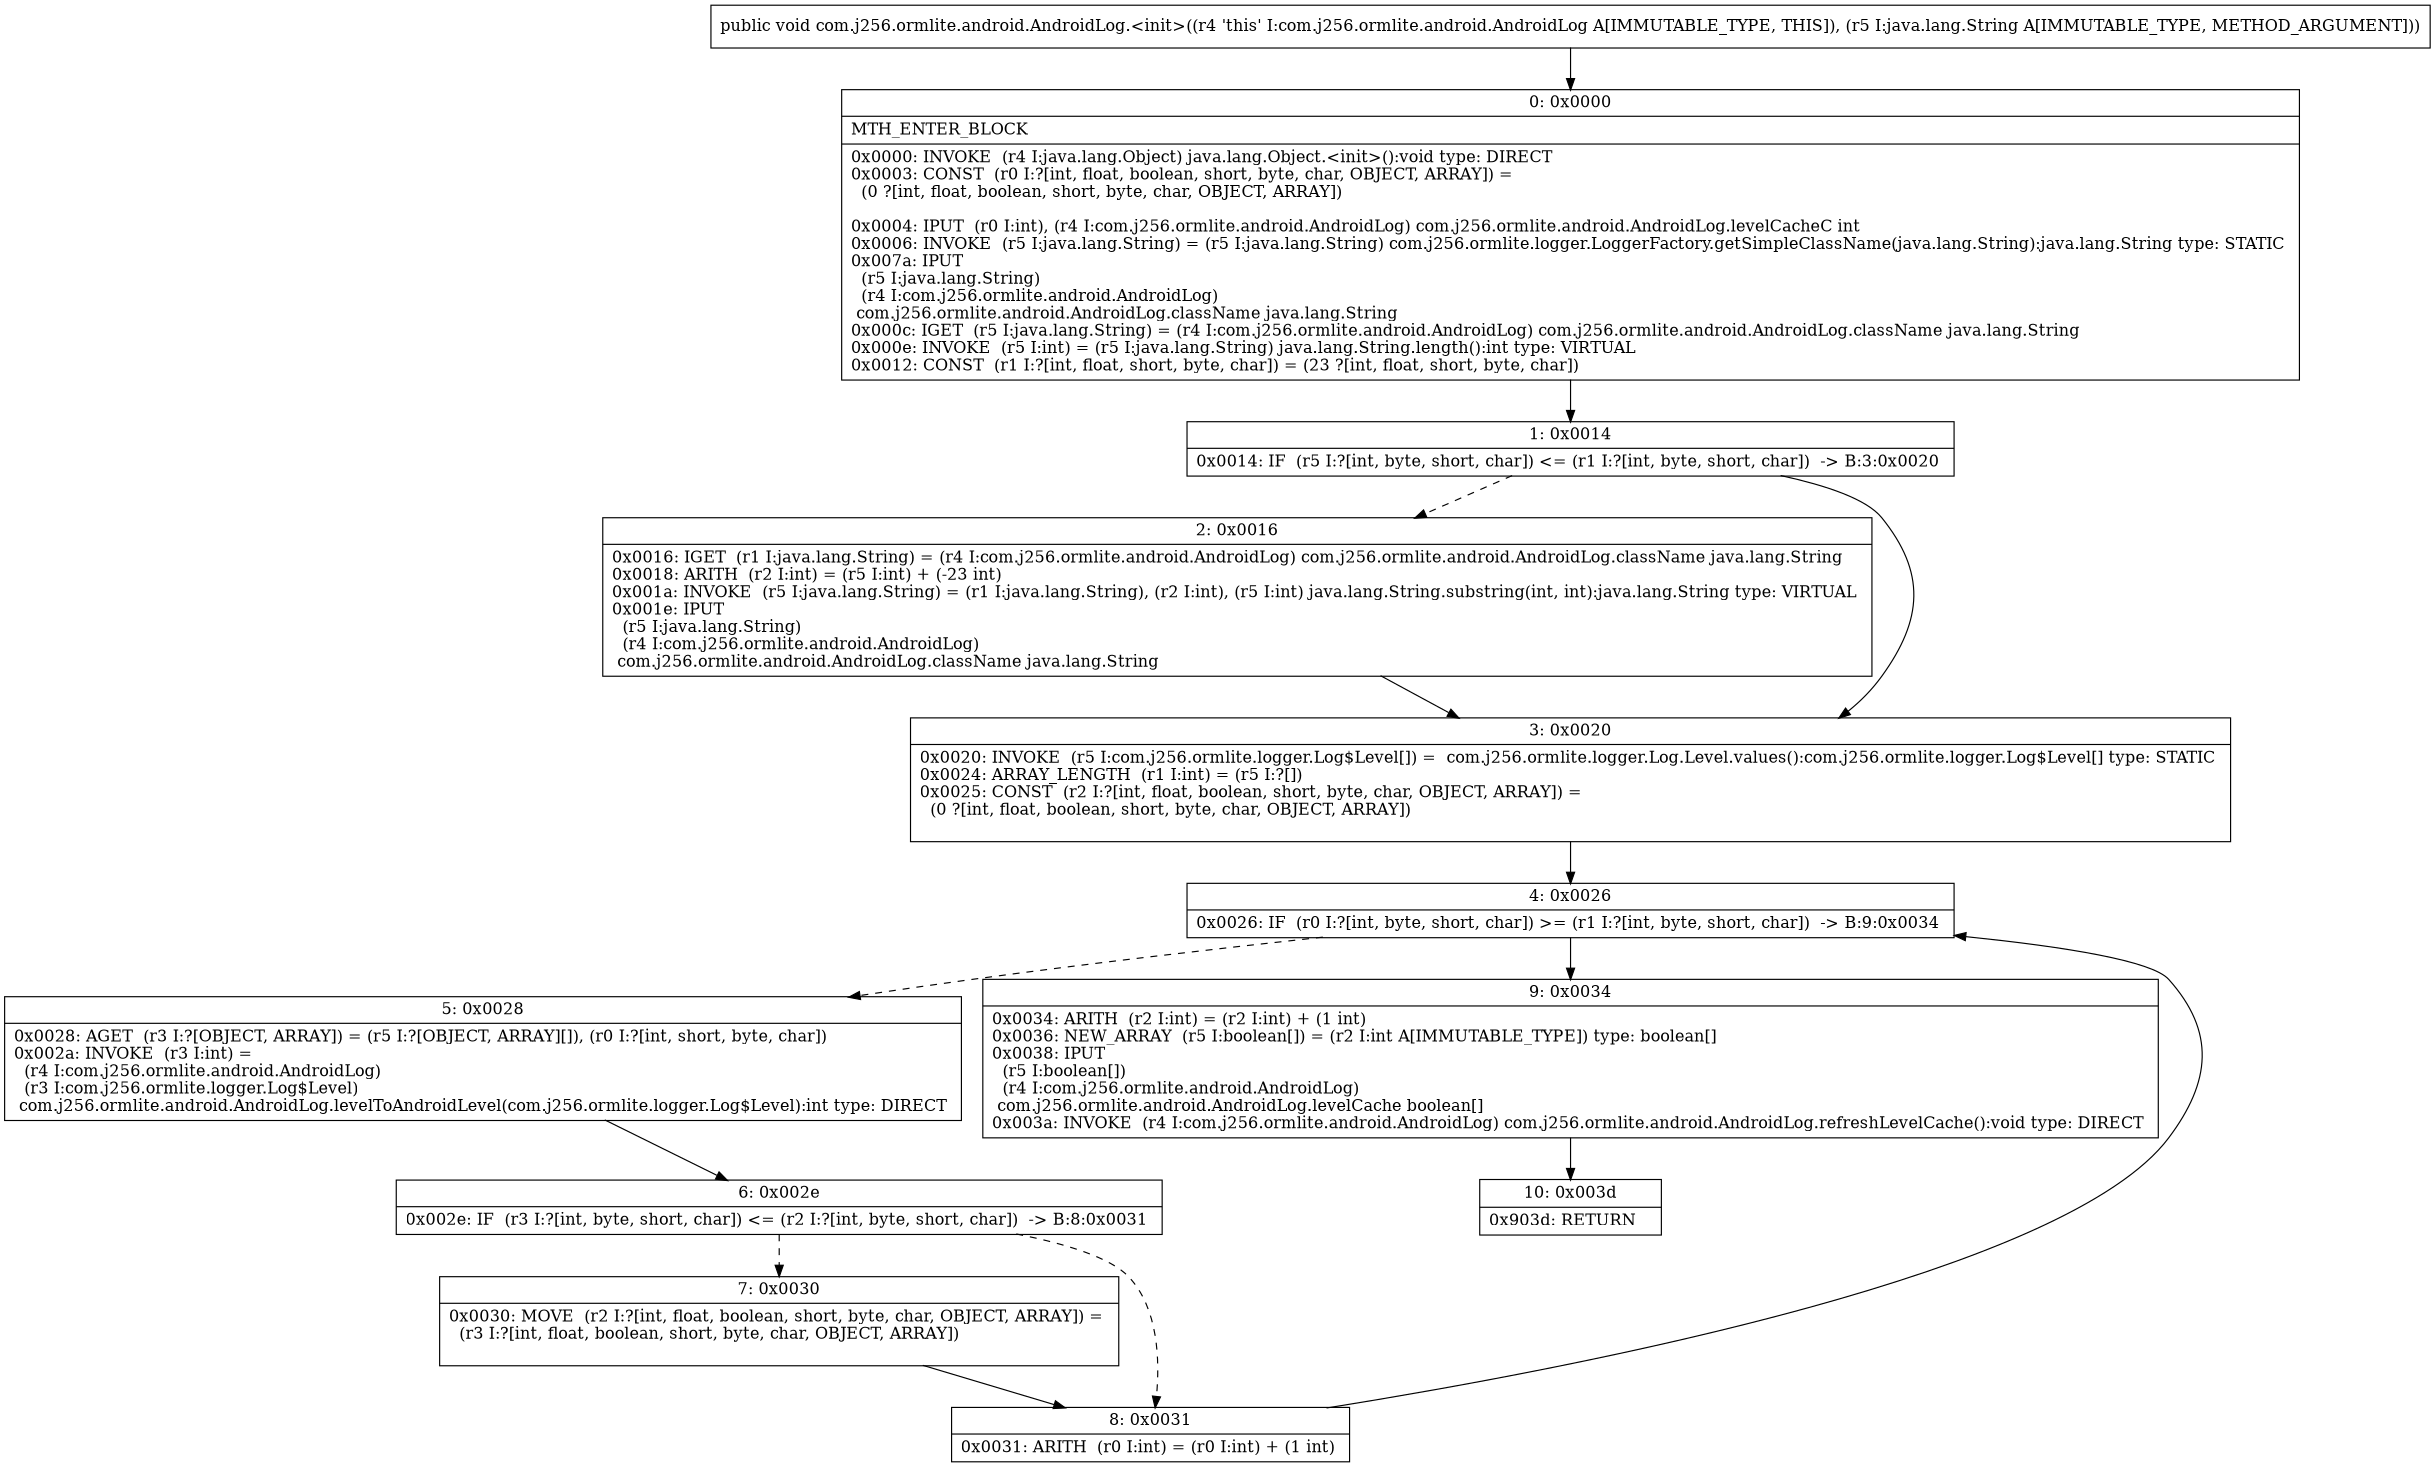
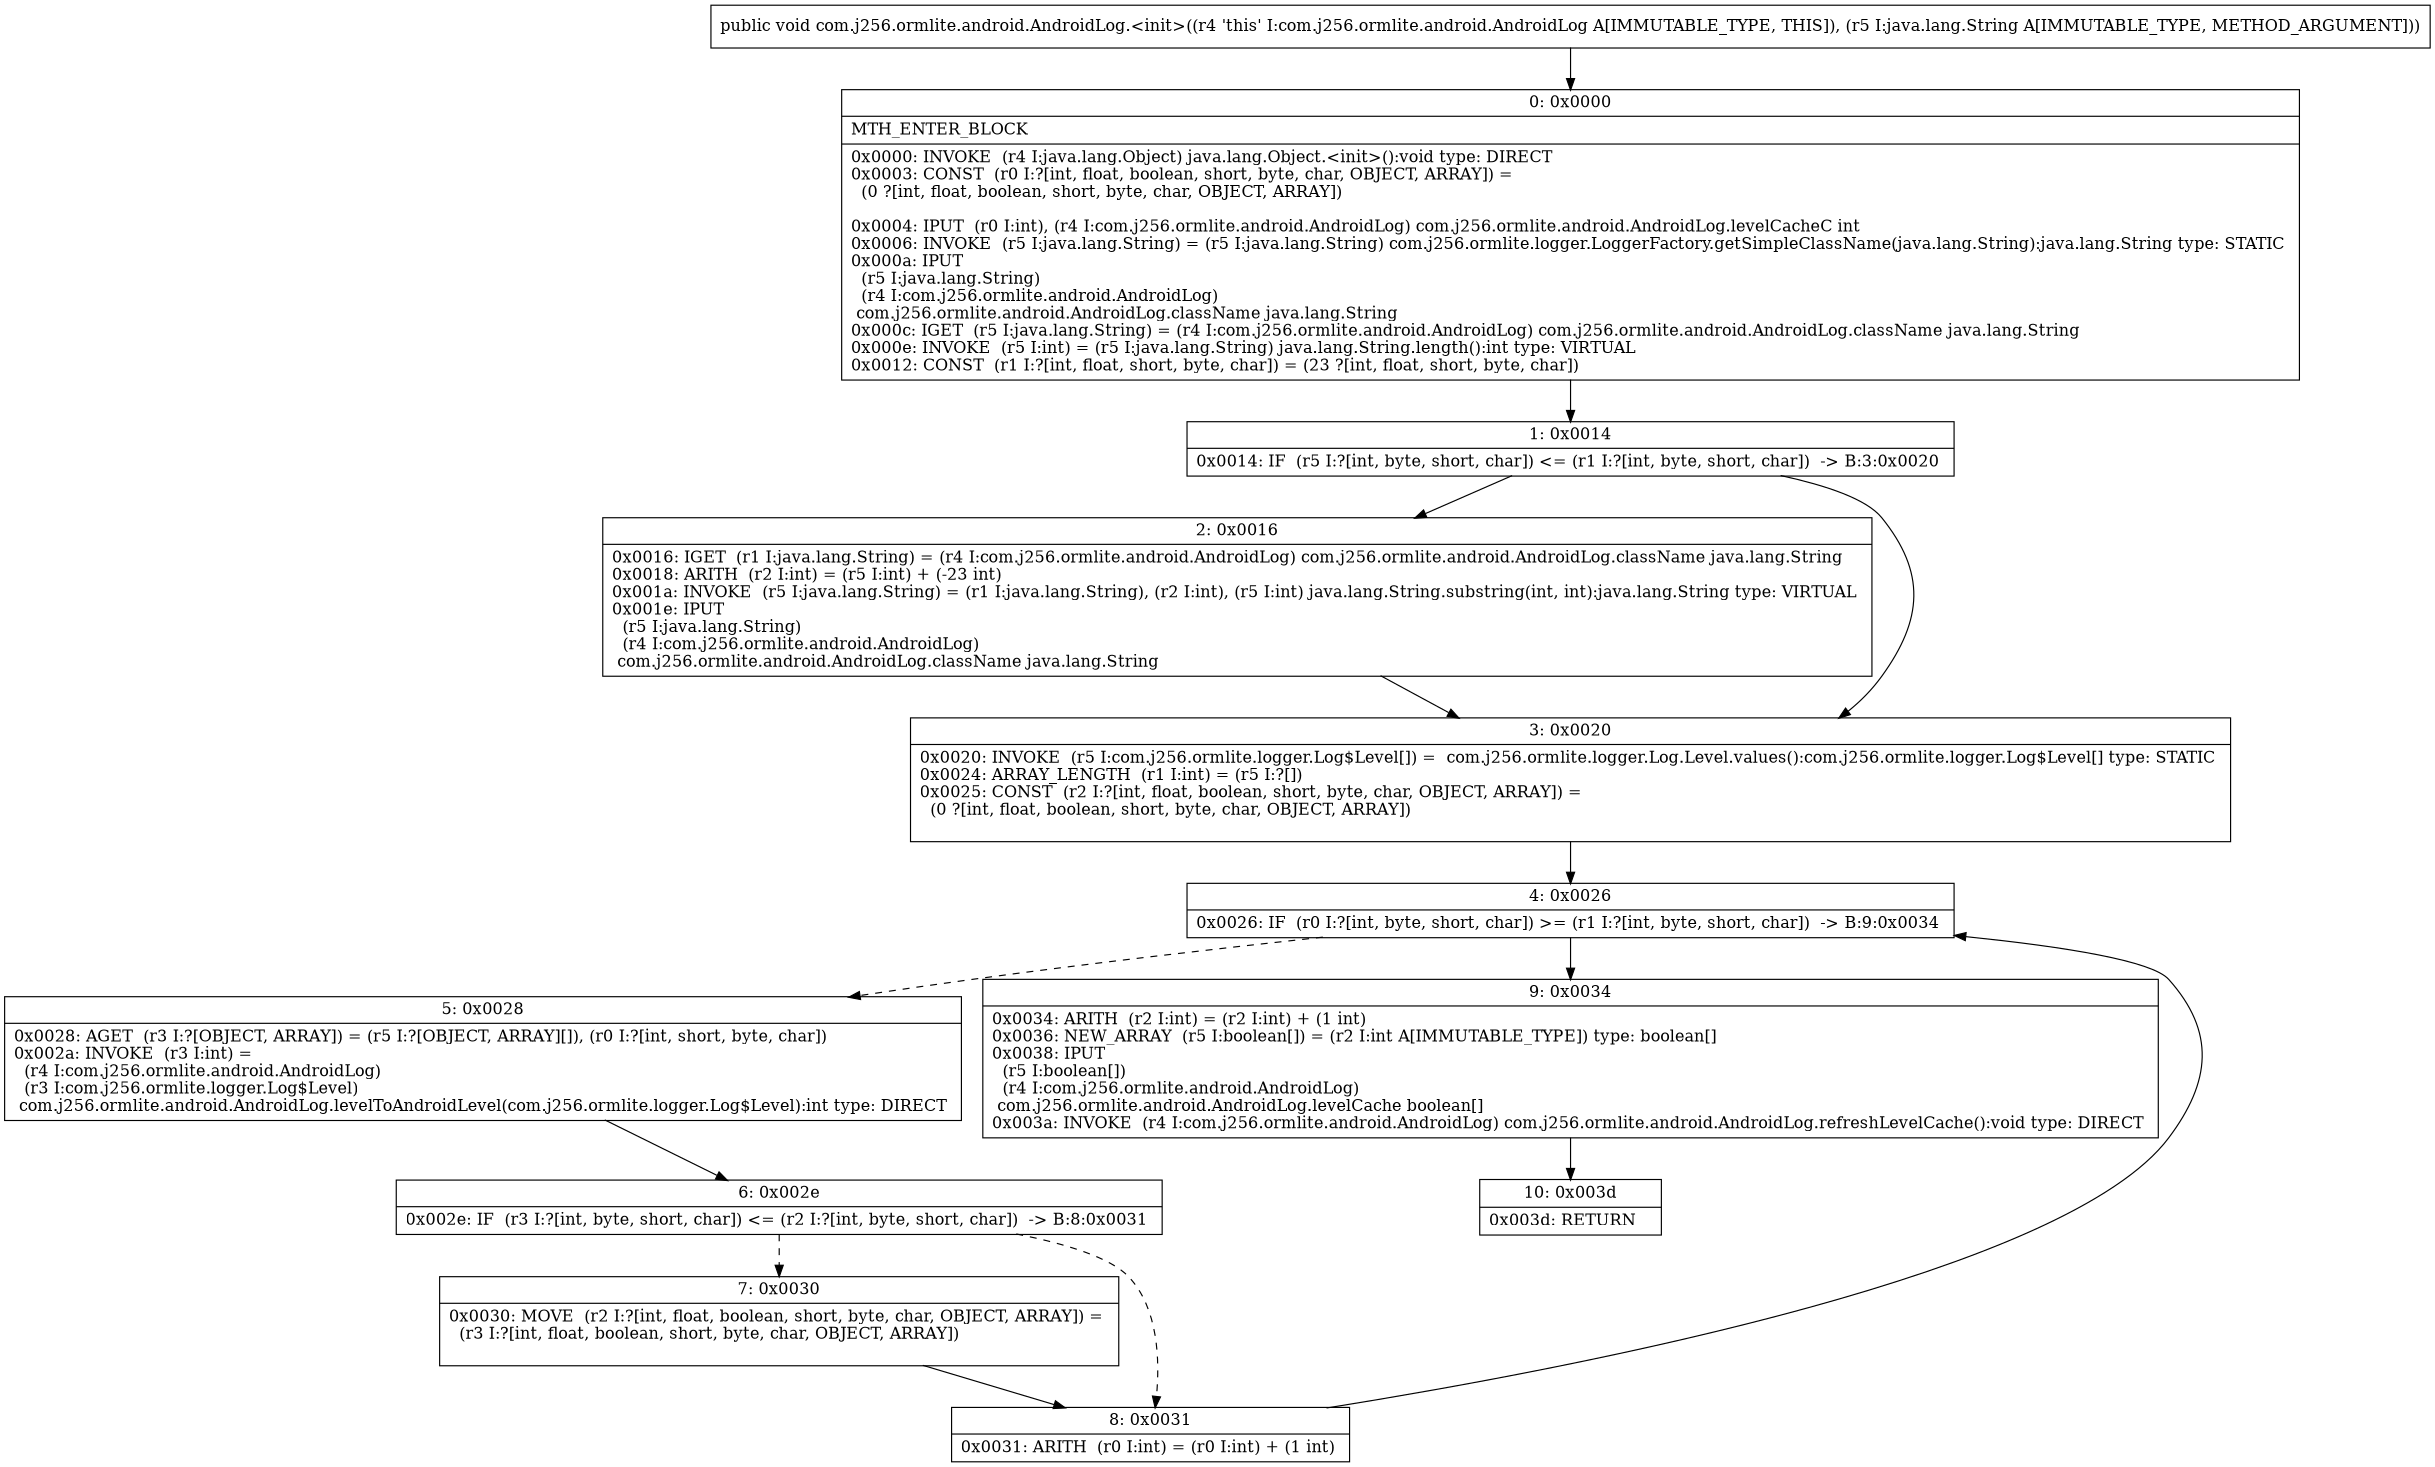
node "0: 0x0000": text "0x007a: IPUT" -> "0x000a: IPUT"
edge "1: 0x0014" -> "2: 0x0016": style dashed -> solid
node "10: 0x003d": text "0x903d: RETURN" -> "0x003d: RETURN"
